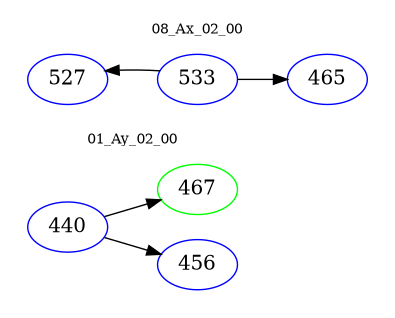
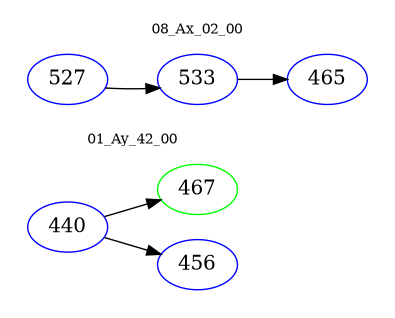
edge "533" -> "527": reversed
cluster "01_Ay_02_00": label "01_Ay_02_00" -> "01_Ay_42_00"
